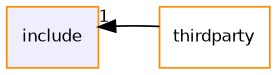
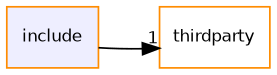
edge "thirdparty" -> "include": reversed
